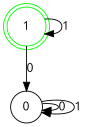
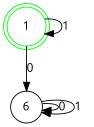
node "0": label "0" -> "6"
